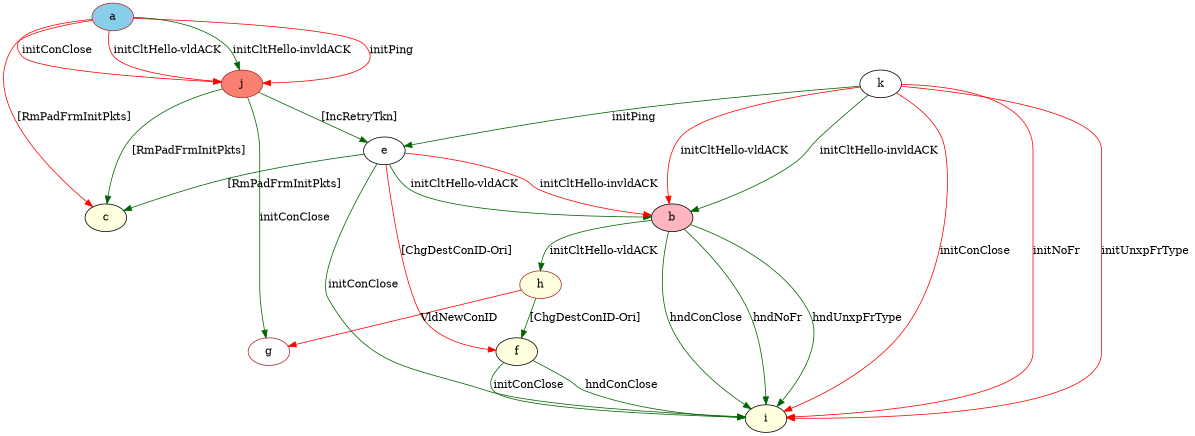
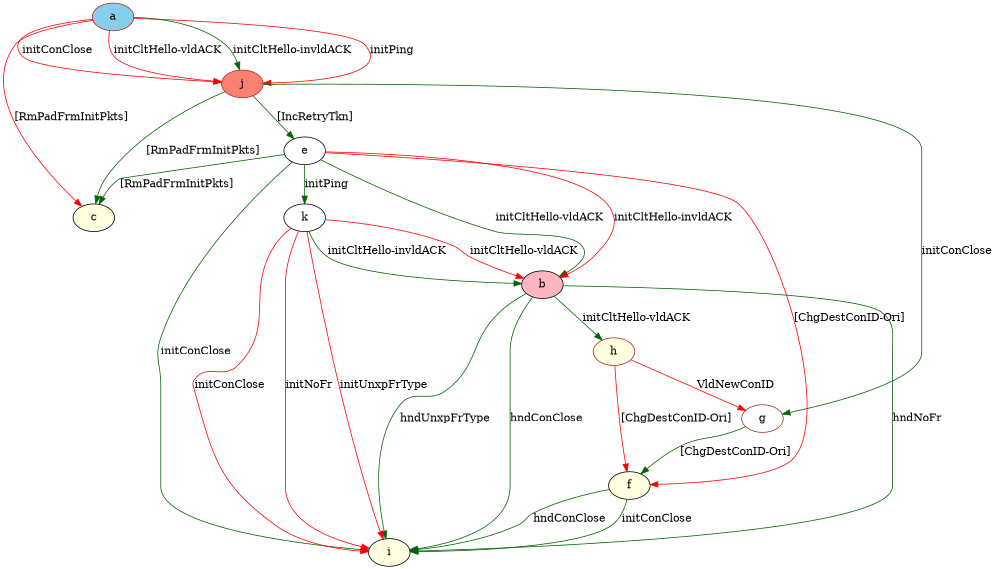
edge "k" -> "e": reversed
edge "h" -> "f": color darkgreen -> red
edge "g" -> "f": added, label "[ChgDestConID-Ori]"
